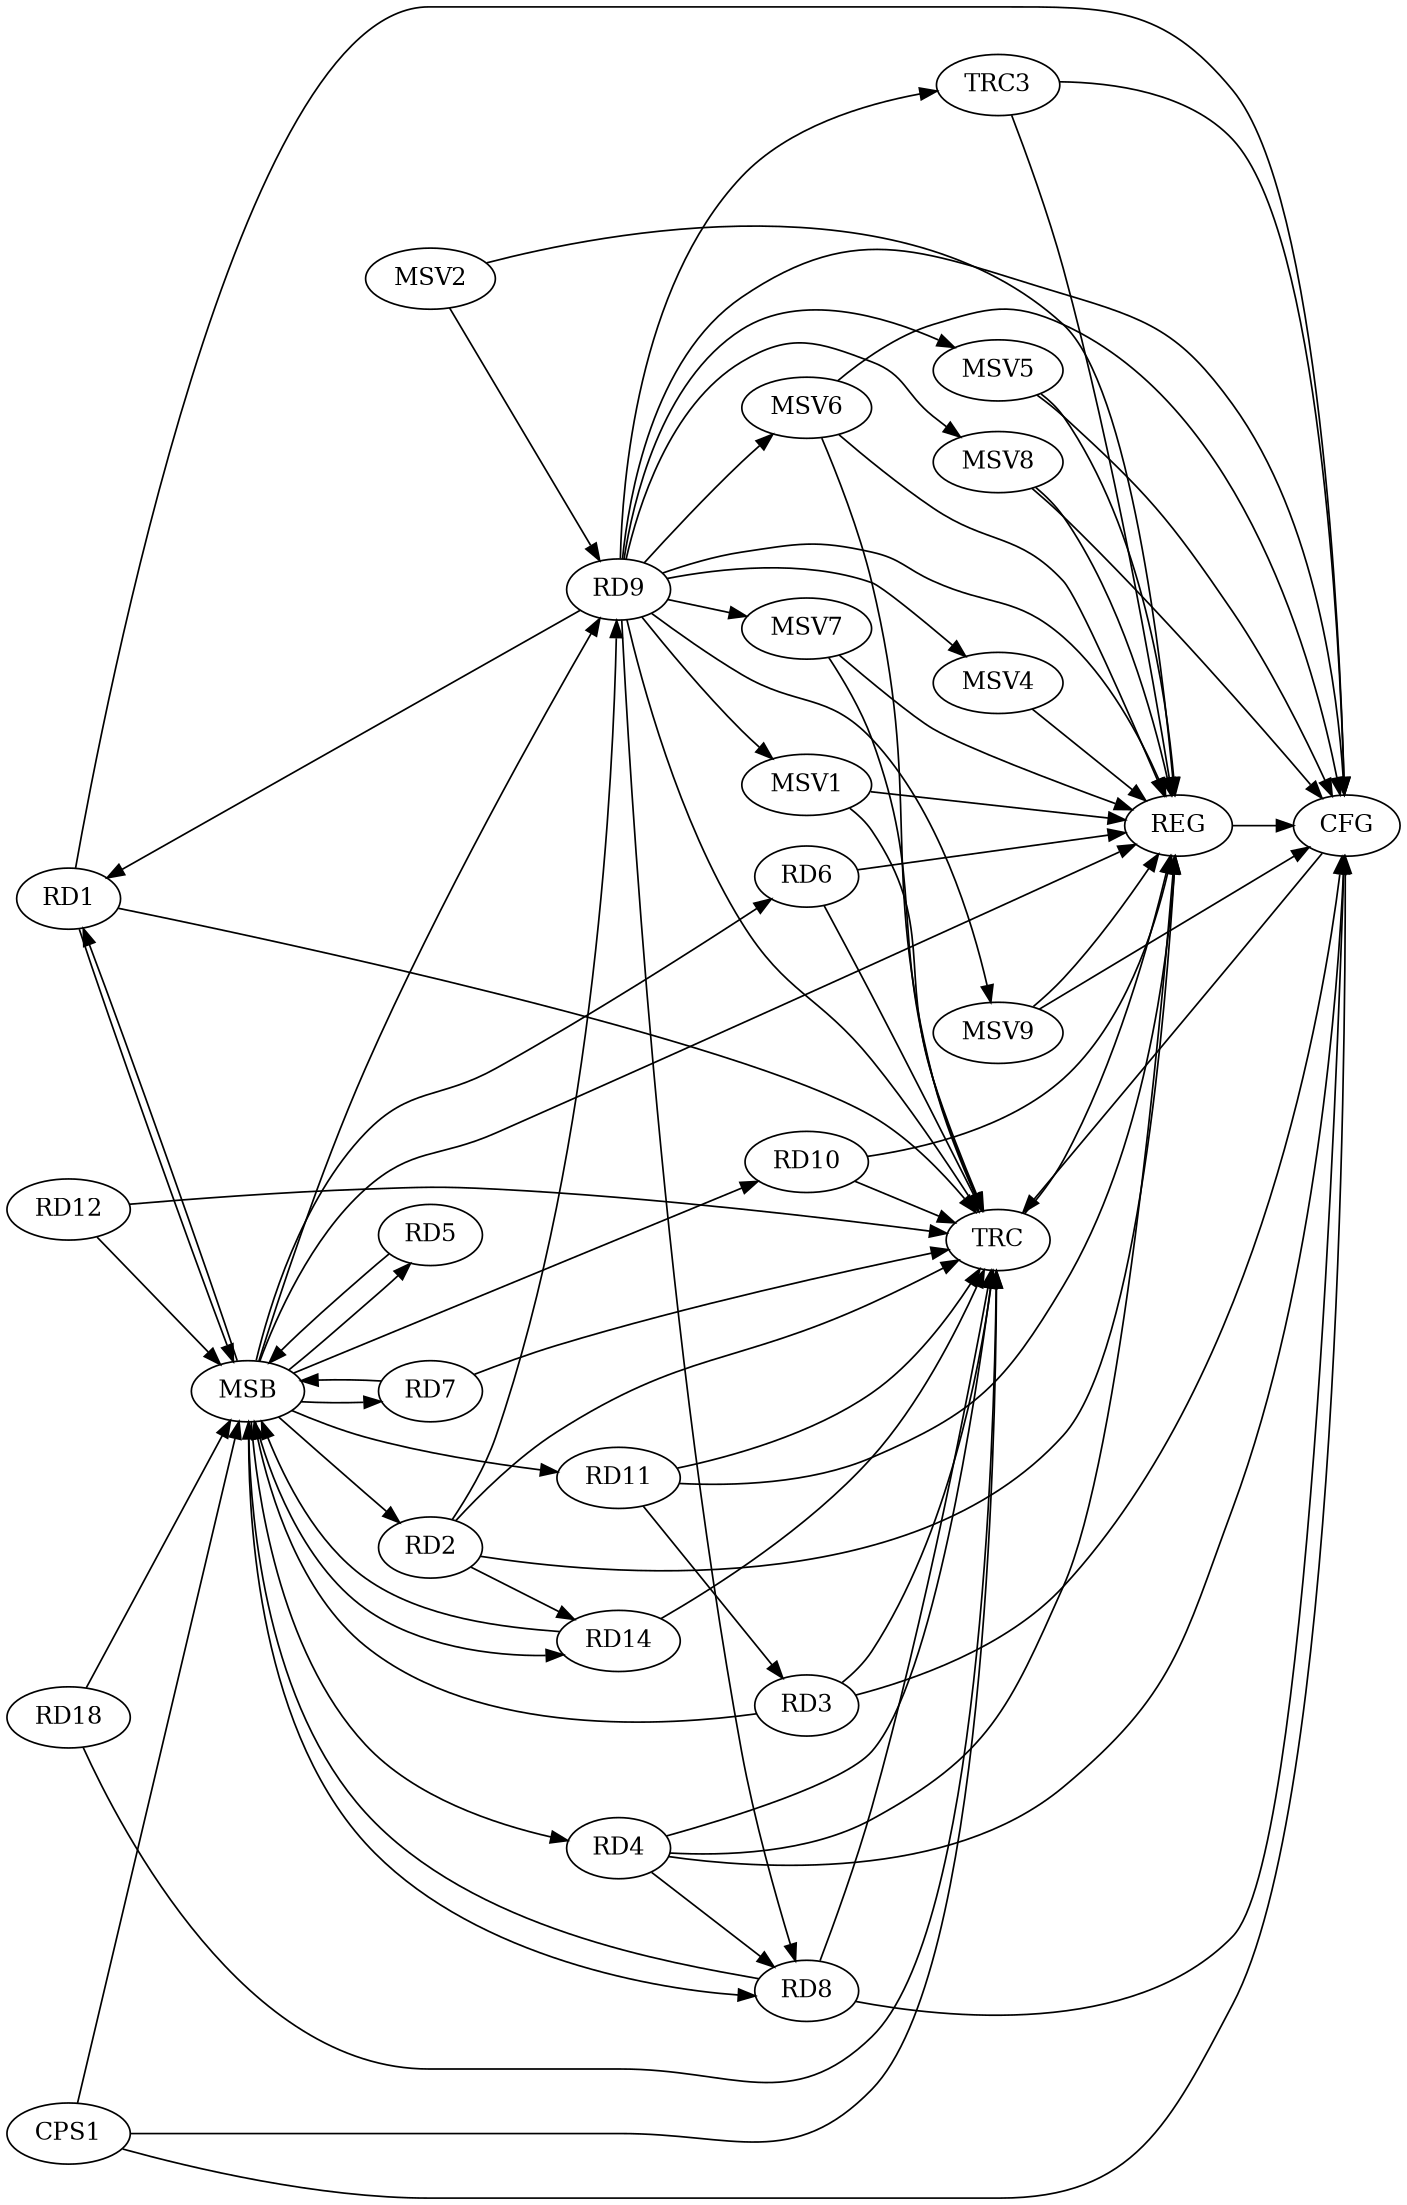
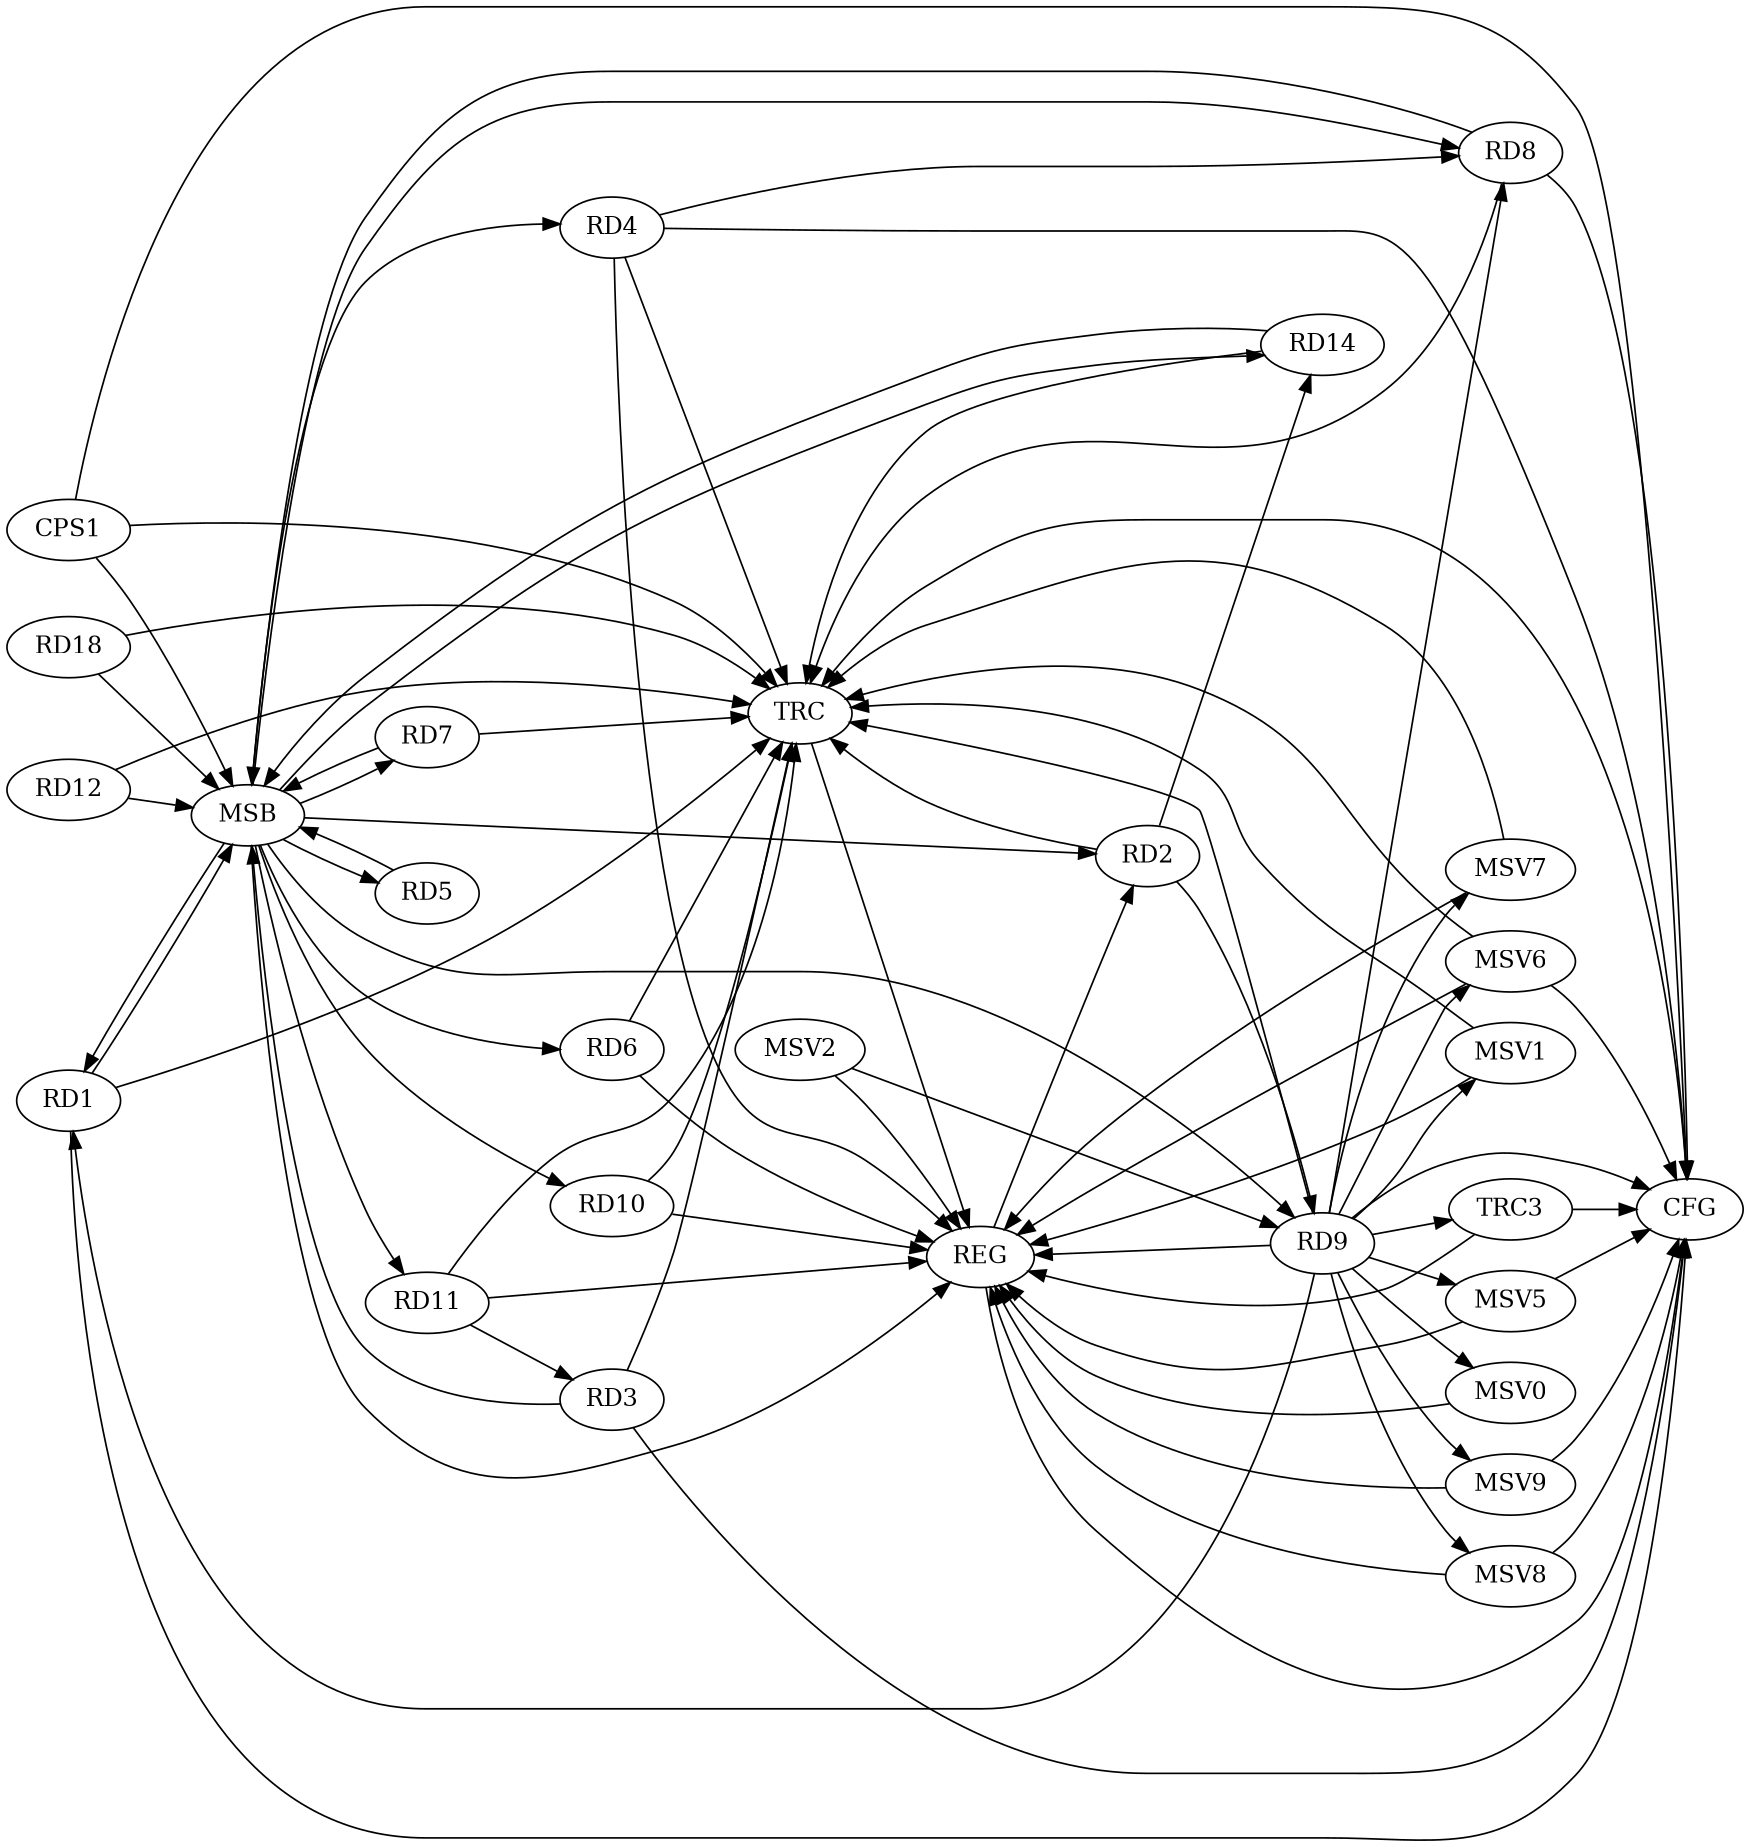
node "MSV4": label "MSV4" -> "MSV0"
edge "RD2" -> "REG": reversed
